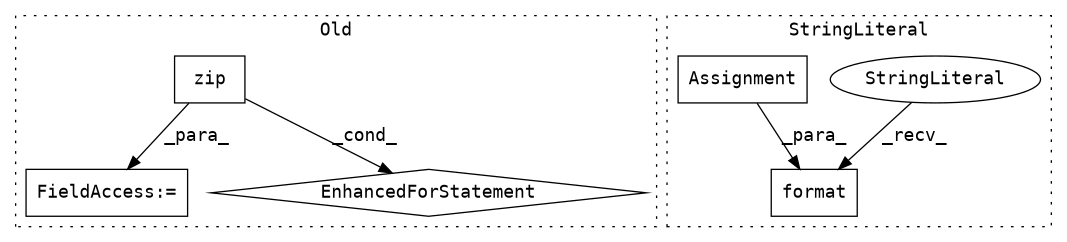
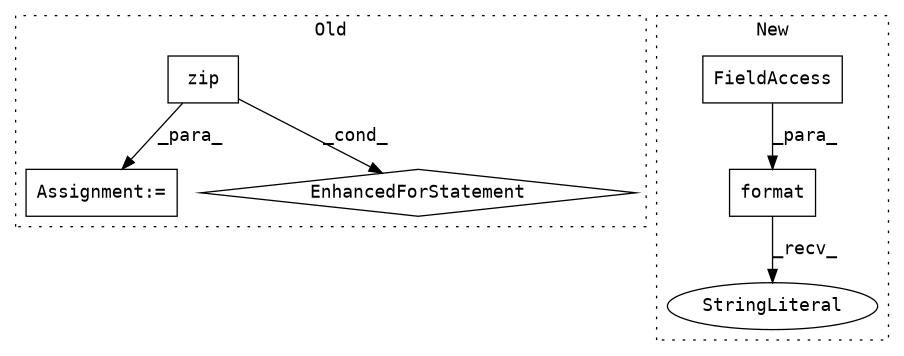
cluster "StringLiteral": label "StringLiteral" -> "New"
node "Assignment": label "Assignment" -> "FieldAccess"
edge "StringLiteral" -> "format": reversed
node "FieldAccess:=": label "FieldAccess:=" -> "Assignment:="
